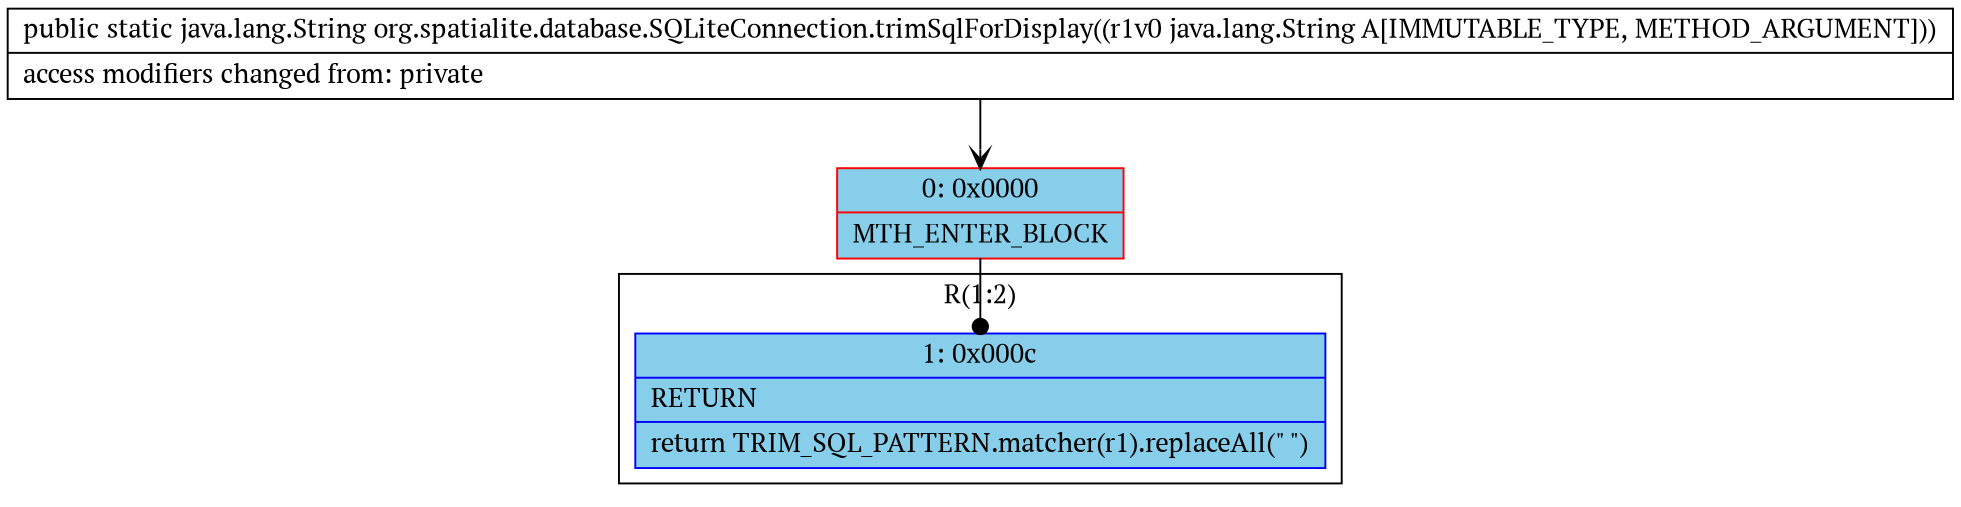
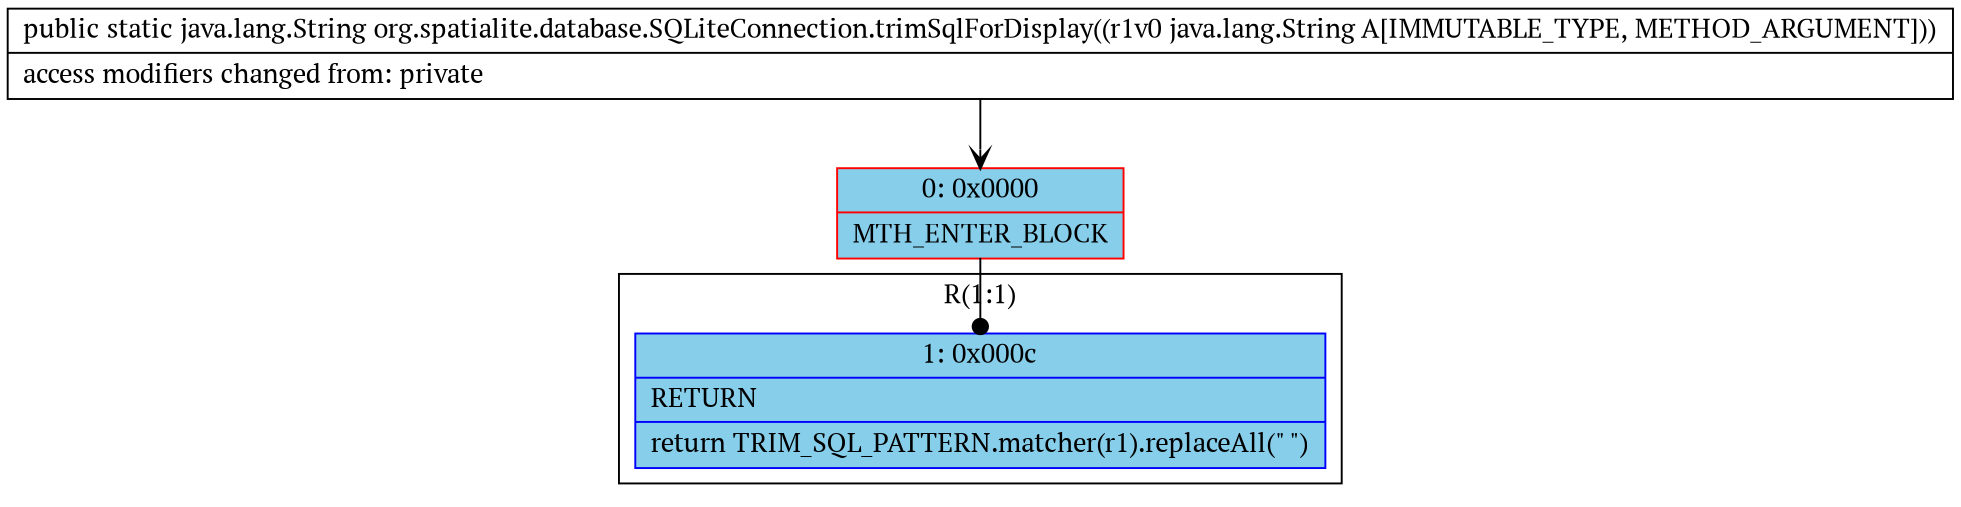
cluster "R(1:2)": label "R(1:2)" -> "R(1:1)"
